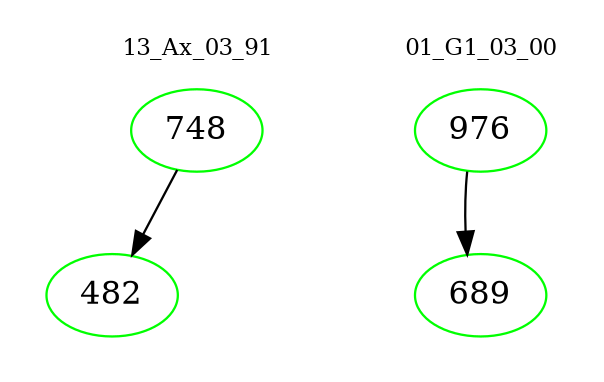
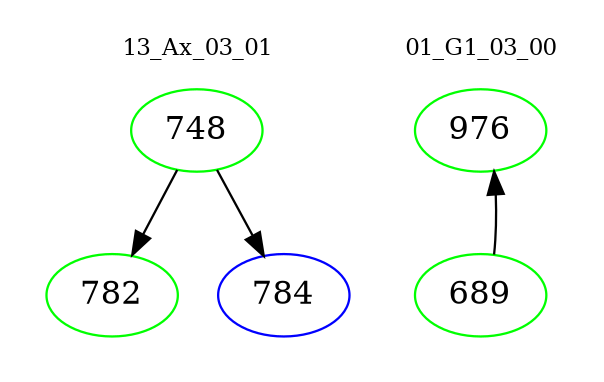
cluster "13_Ax_03_91": label "13_Ax_03_91" -> "13_Ax_03_01"
edge "976" -> "689": reversed
node "482": label "482" -> "782"
node "784": added
